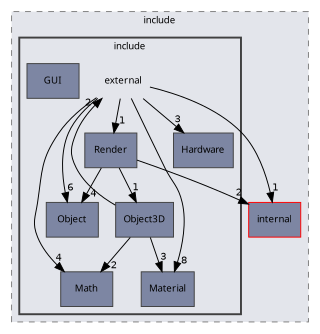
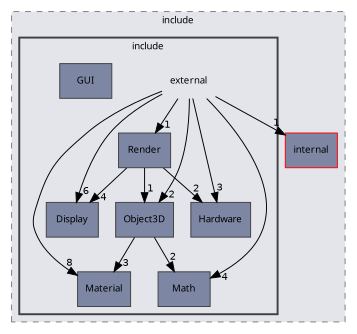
edge "Object3D" -> "external": reversed
edge "Render" -> "internal": now "Render" -> "Hardware"
node "Object": label "Object" -> "Display"
